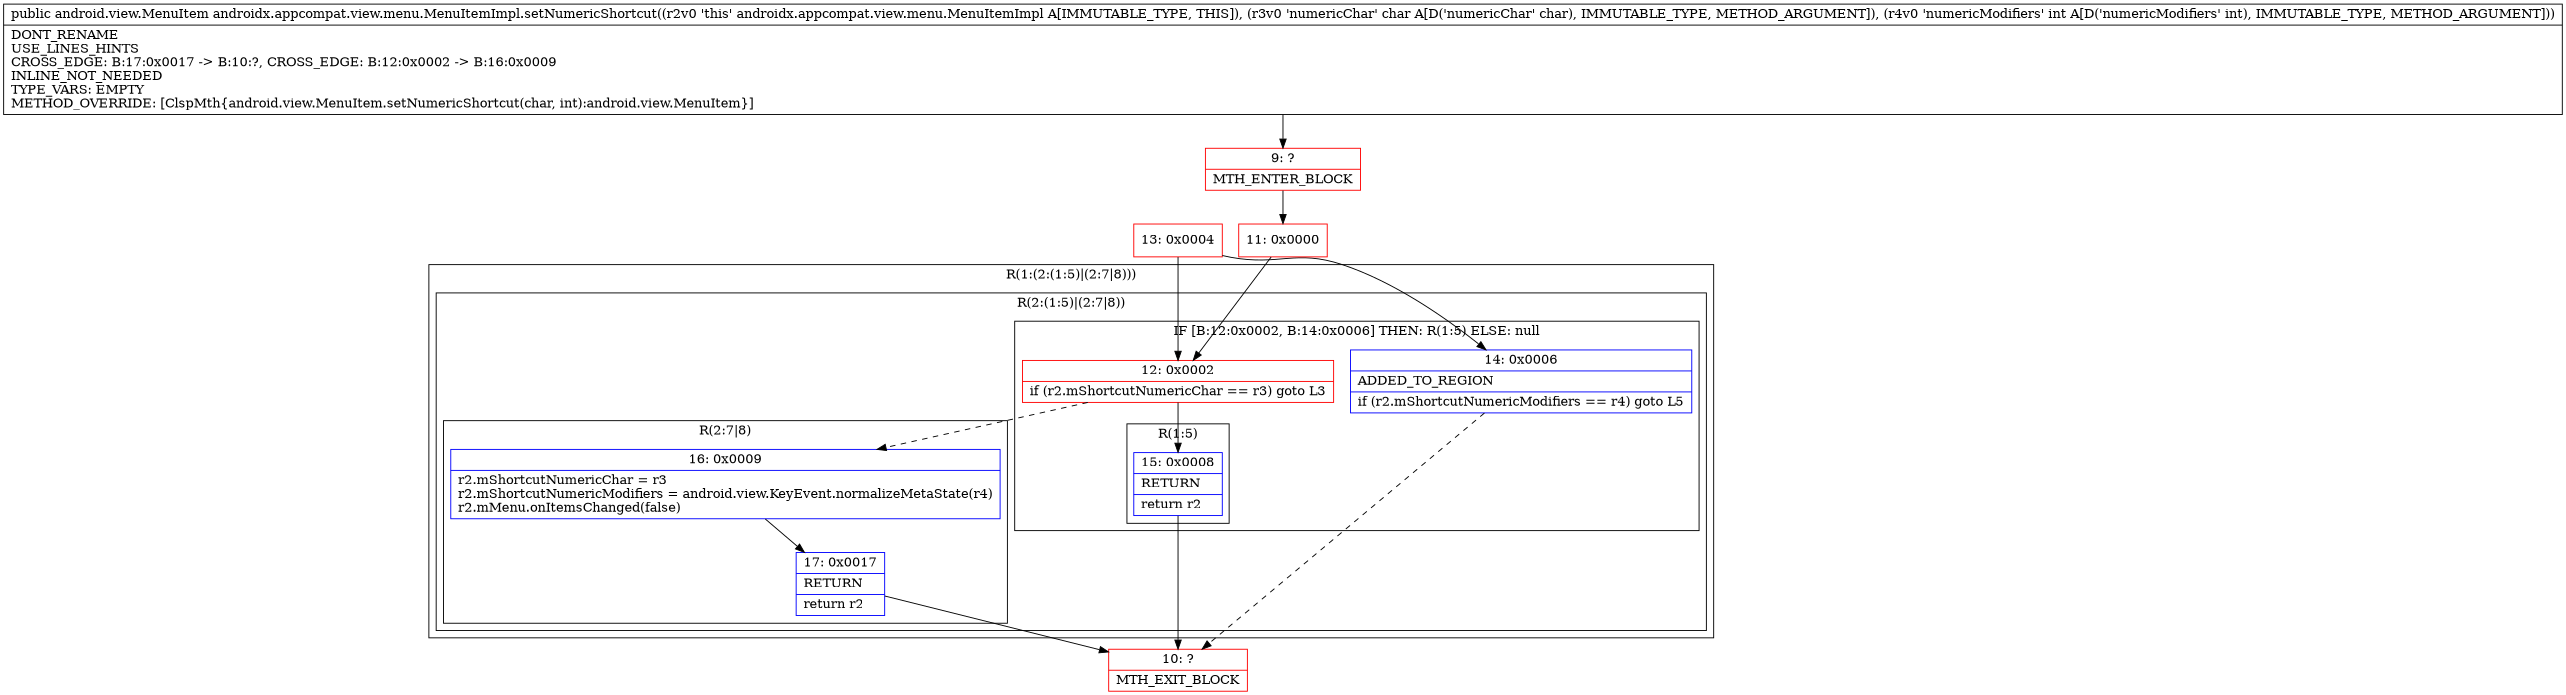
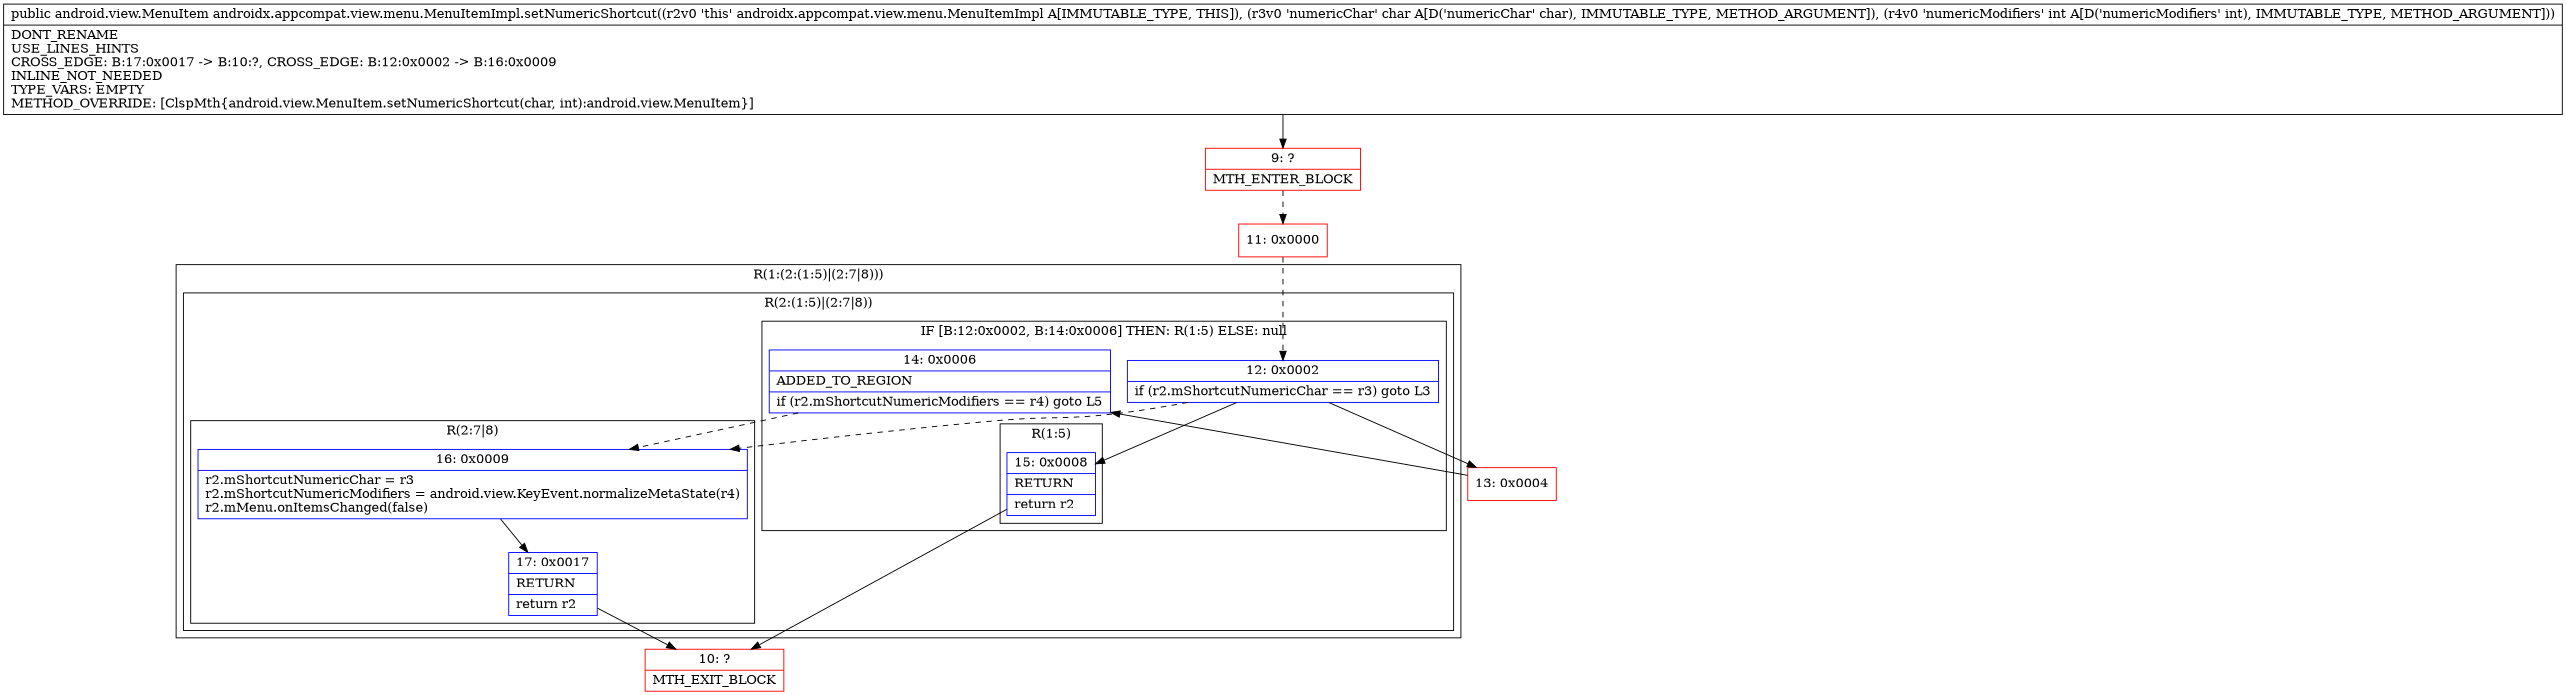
edge "9: ?" -> "11: 0x0000": style solid -> dashed
edge "13: 0x0004" -> "12: 0x0002": reversed
edge "11: 0x0000" -> "12: 0x0002": style solid -> dashed
node "12: 0x0002": color red -> blue
edge "14: 0x0006" -> "10: ?": now "14: 0x0006" -> "16: 0x0009"
